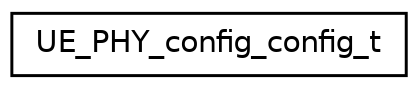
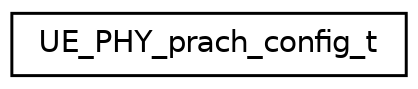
node "UE_PHY_config_config_t": label "UE_PHY_config_config_t" -> "UE_PHY_prach_config_t"
